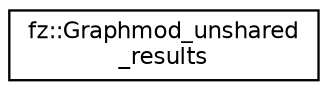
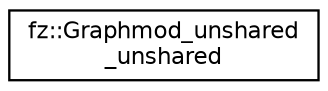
node "fz::Graphmod_unshared _results": label "fz::Graphmod_unshared _results" -> "fz::Graphmod_unshared _unshared"
